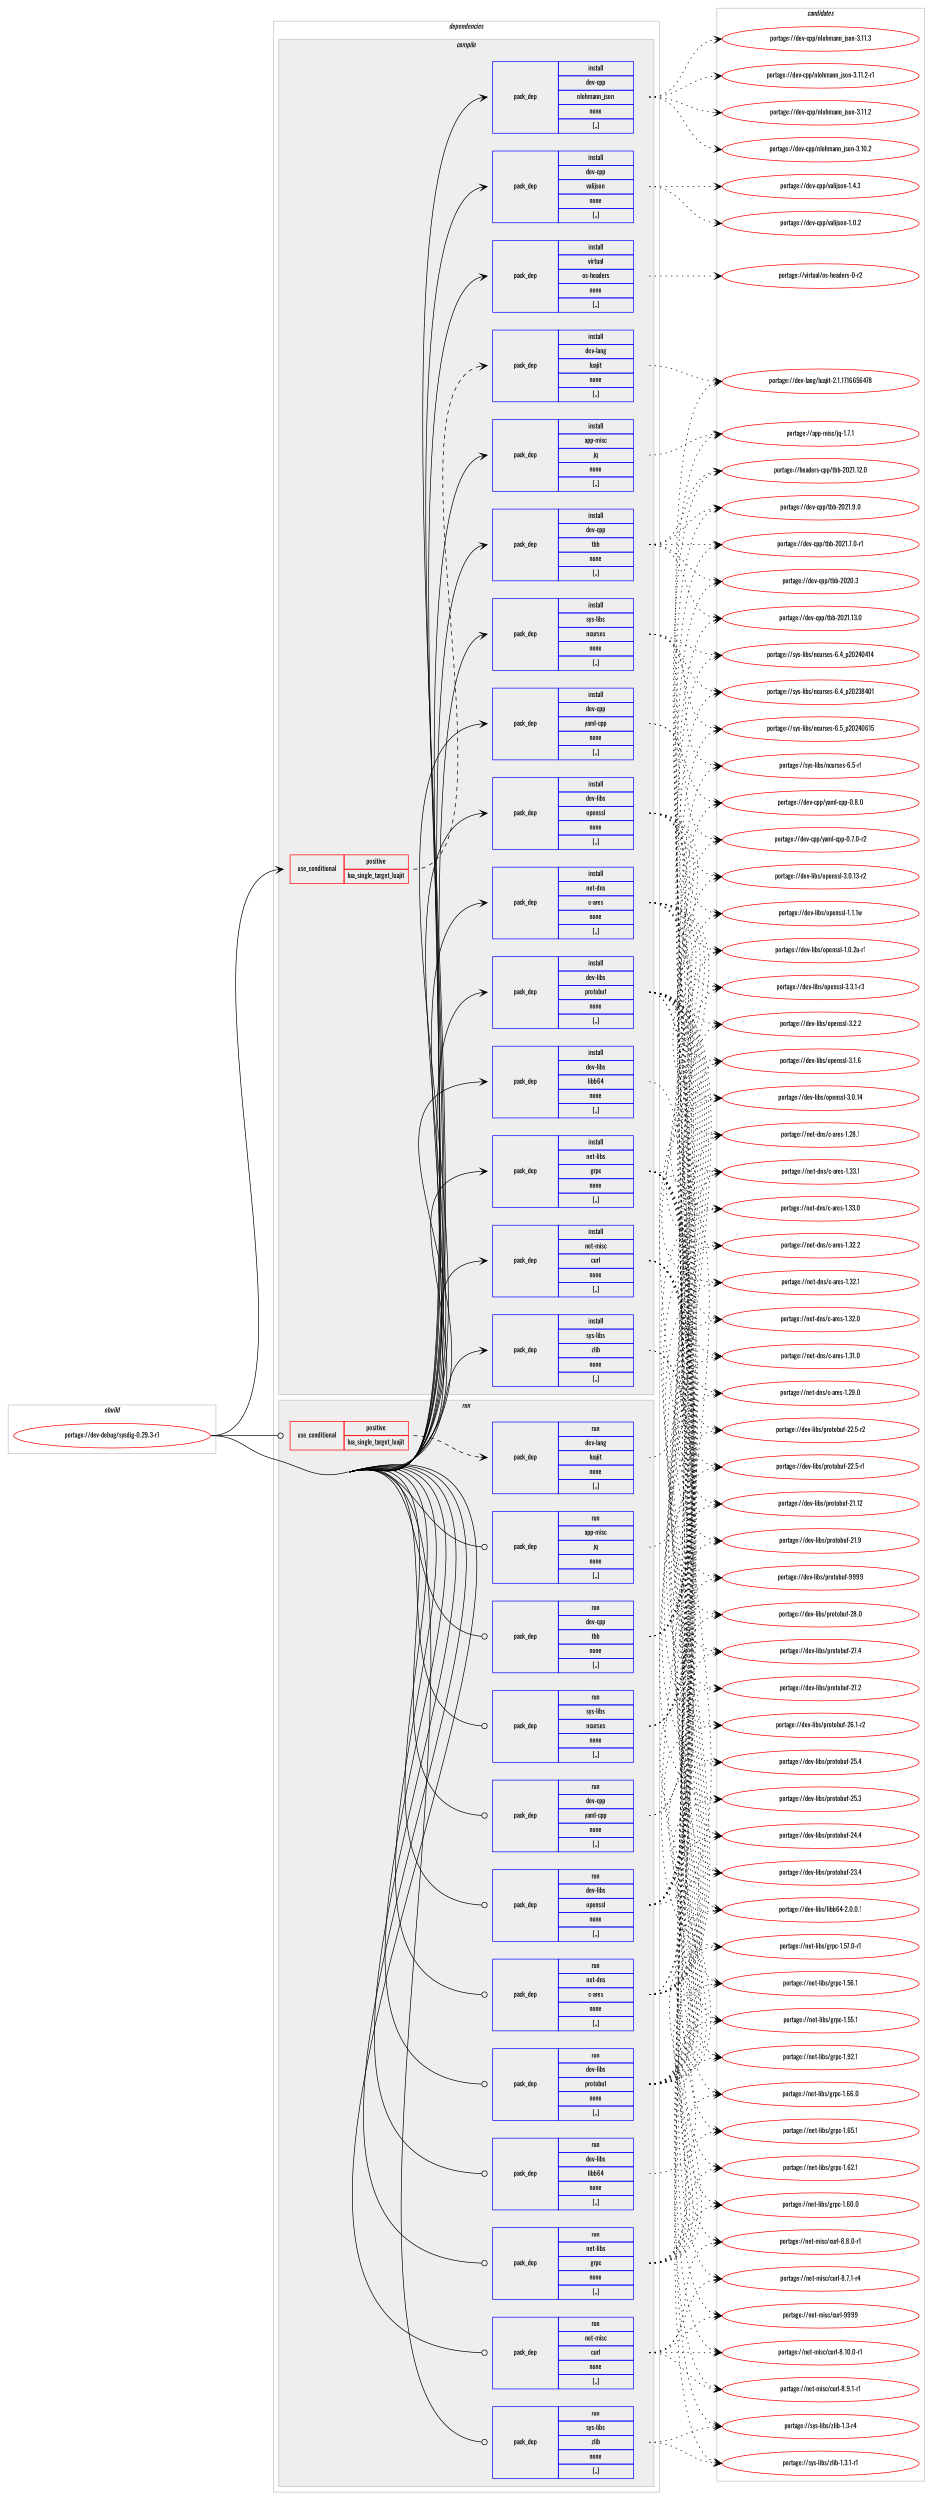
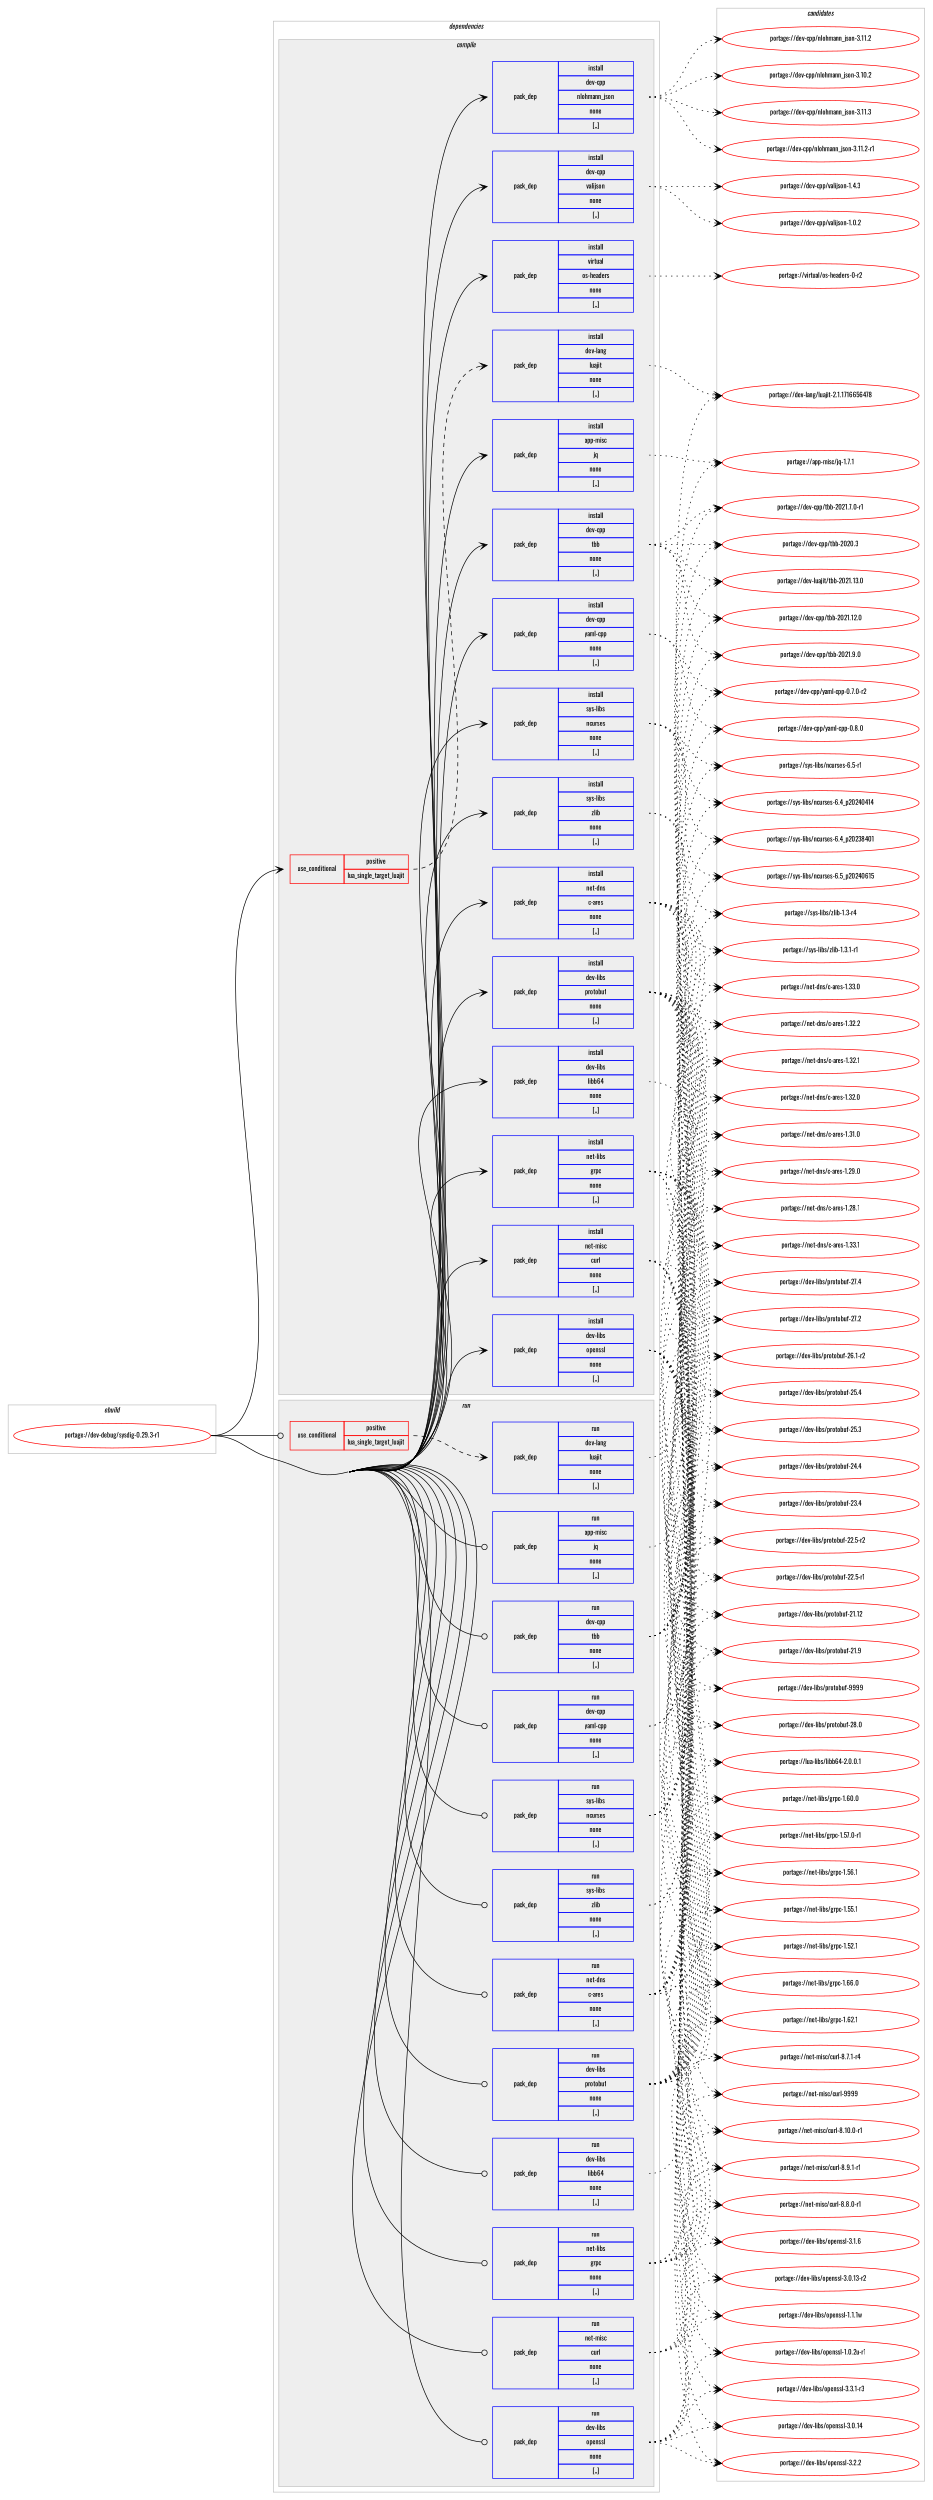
node "portage://headers-cpp/tbb-2021.12.0": label "portage://headers-cpp/tbb-2021.12.0" -> "portage://dev-cpp/tbb-2021.12.0"
node "portage://dev-cpp/tbb-2021.13.0": label "portage://dev-cpp/tbb-2021.13.0" -> "portage://dev-luajit/tbb-2021.13.0"
node "portage://dev-libs/libb64-2.0.0.1": label "portage://dev-libs/libb64-2.0.0.1" -> "portage://lua-libs/libb64-2.0.0.1"
node "portage://net-libs/grpc-1.92.1": label "portage://net-libs/grpc-1.92.1" -> "portage://net-libs/grpc-1.52.1"
node "portage://net-libs/grpc-1.65.1": removed
